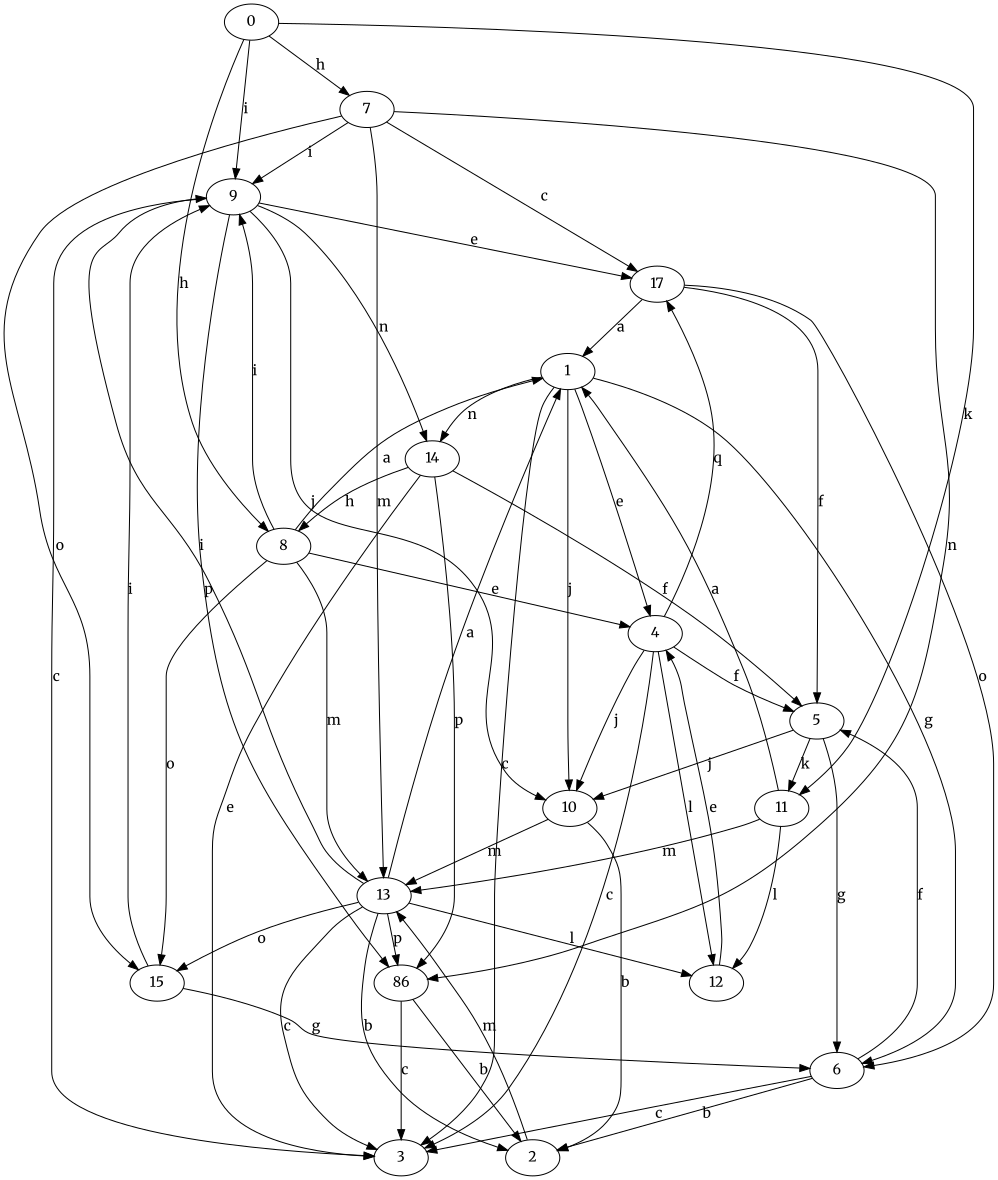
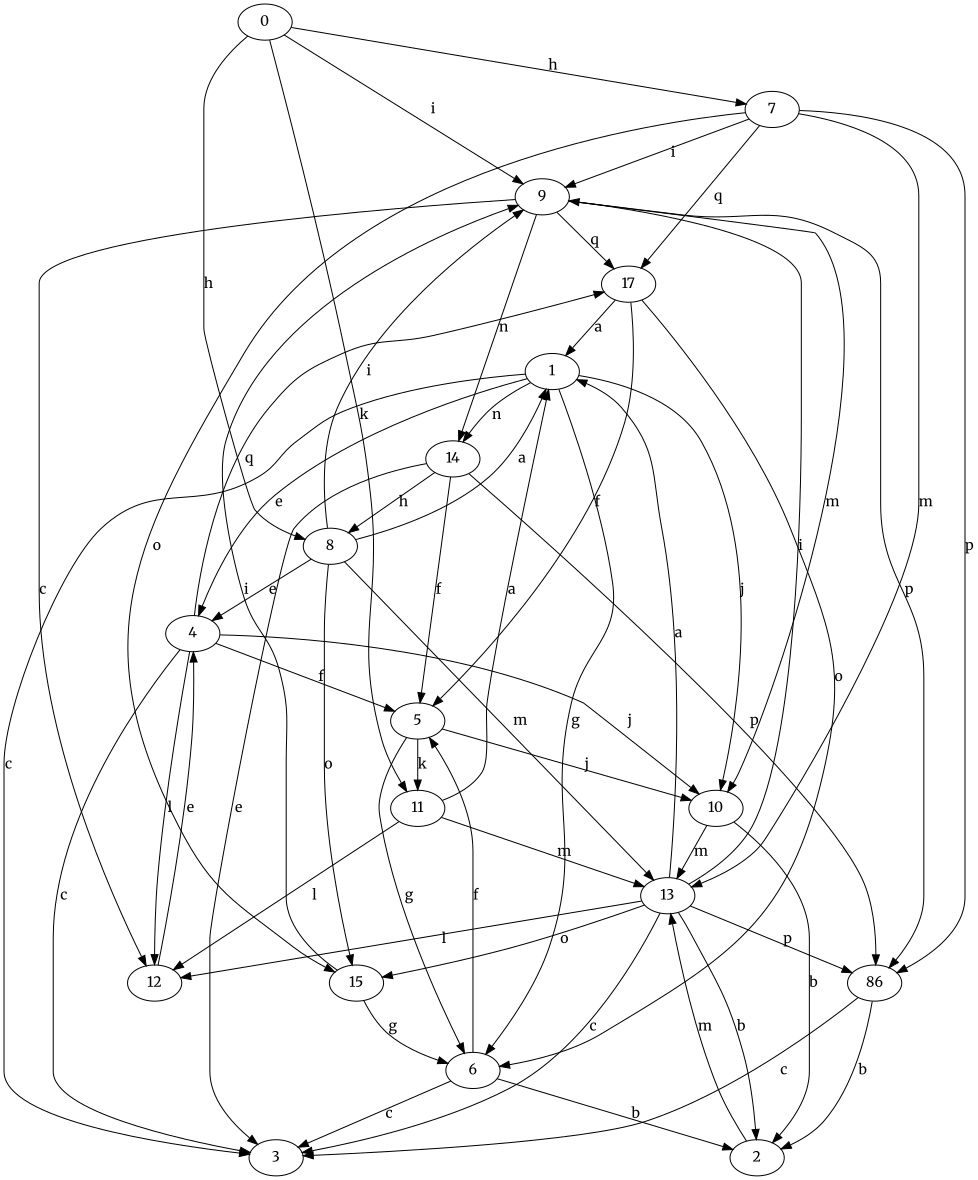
edge "7" -> "17": label "c" -> "q"
edge "9" -> "17": label "e" -> "q"
edge "9" -> "10": label "j" -> "m"
edge "7" -> "86": label "n" -> "p"
edge "9" -> "3": now "9" -> "12"
